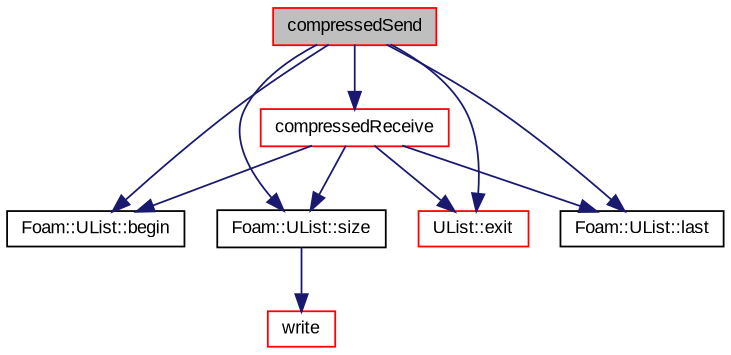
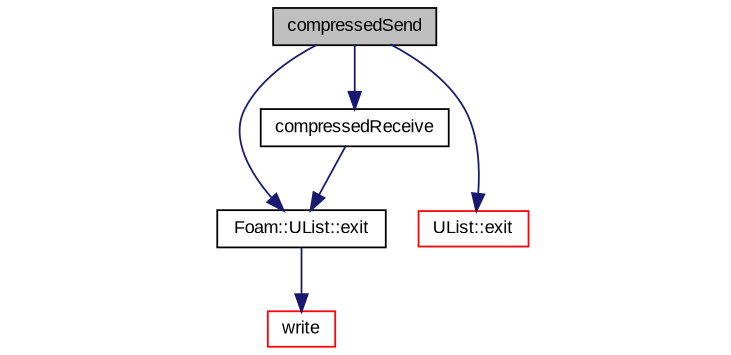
node "compressedSend": color red -> black
node "compressedReceive": color red -> black
edge "compressedReceive" -> "UList::exit": removed
node "Foam::UList::begin": removed
node "Foam::UList::size": label "Foam::UList::size" -> "Foam::UList::exit"
node "Foam::UList::last": removed
